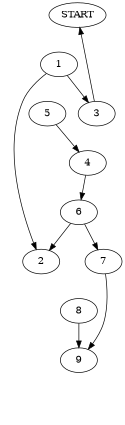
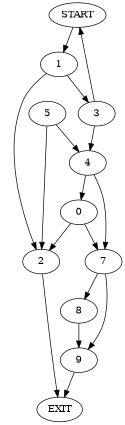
edge "START" -> "1": added
edge "3" -> "4": added
edge "5" -> "2": added
edge "4" -> "7": added
node "6": label "6" -> "0"
edge "7" -> "8": added
node "EXIT": added
